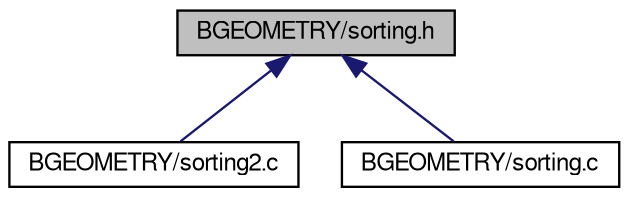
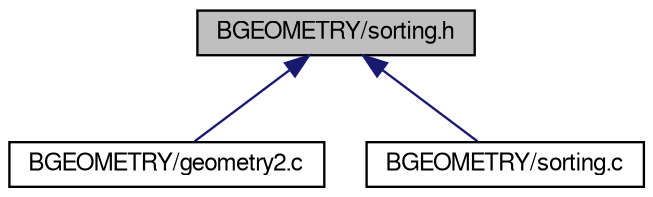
node "BGEOMETRY/sorting2.c": label "BGEOMETRY/sorting2.c" -> "BGEOMETRY/geometry2.c"
